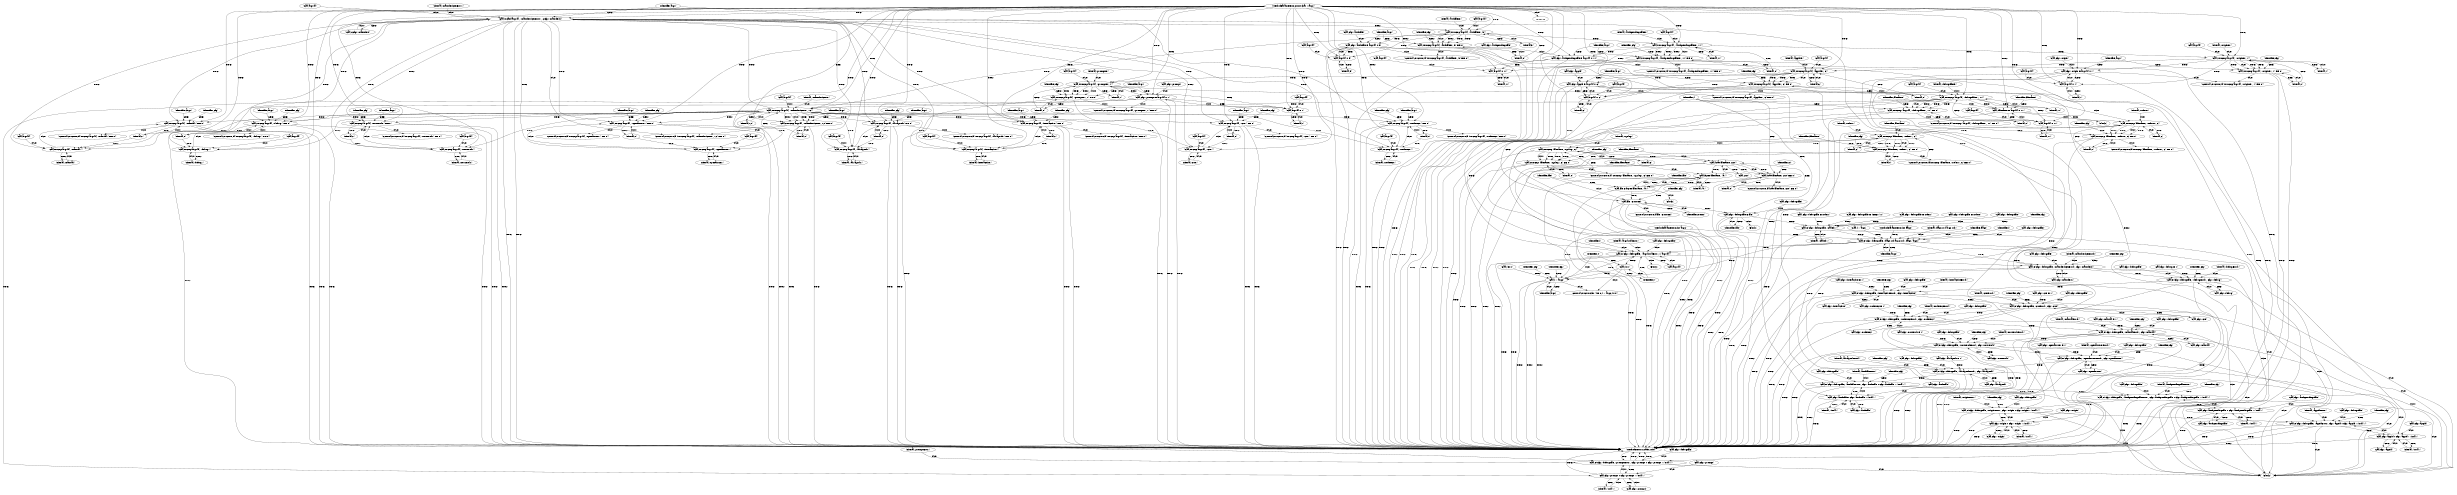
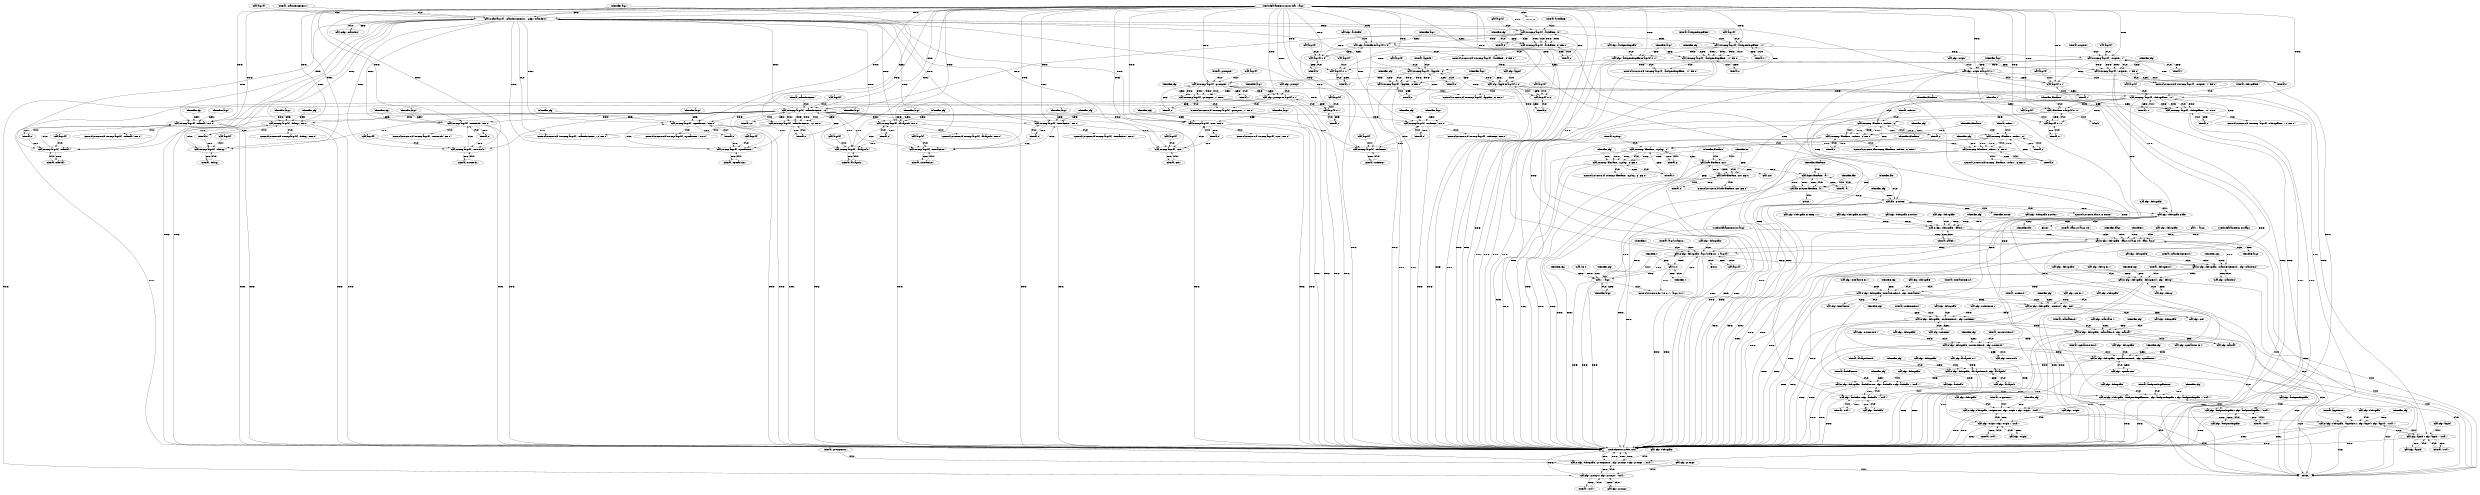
edge "(MethodParameterIn,const char **argv)" -> "(Call,cfg->appid = argv[i] + 6)": added, label "DDG:"
edge "(MethodParameterIn,const char **argv)" -> "(Call,cfg->auth_file = argv[i] + 9)": added, label "DDG:"
edge "(Call,argv[i] + 9)" -> "(Call,cfg->auth_file = argv[i] + 9)": label "AST: " -> "CFG: "
edge "(Call,&st)" -> "(Call,lstat(filename, &st))": now "(Identifier,st)" -> "(Call,lstat(filename, &st))"
node "(ControlStructure,if(file != NULL))": label "(ControlStructure,if(file != NULL))" -> "(ControlStructure,if(cue != NULL))"
edge "(Call,i++)" -> "(ControlStructure,for (i = 0; i < argc; i++))": label "AST: " -> "DDG: "
